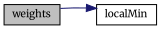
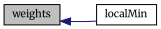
edge "weights" -> "localMin": reversed
